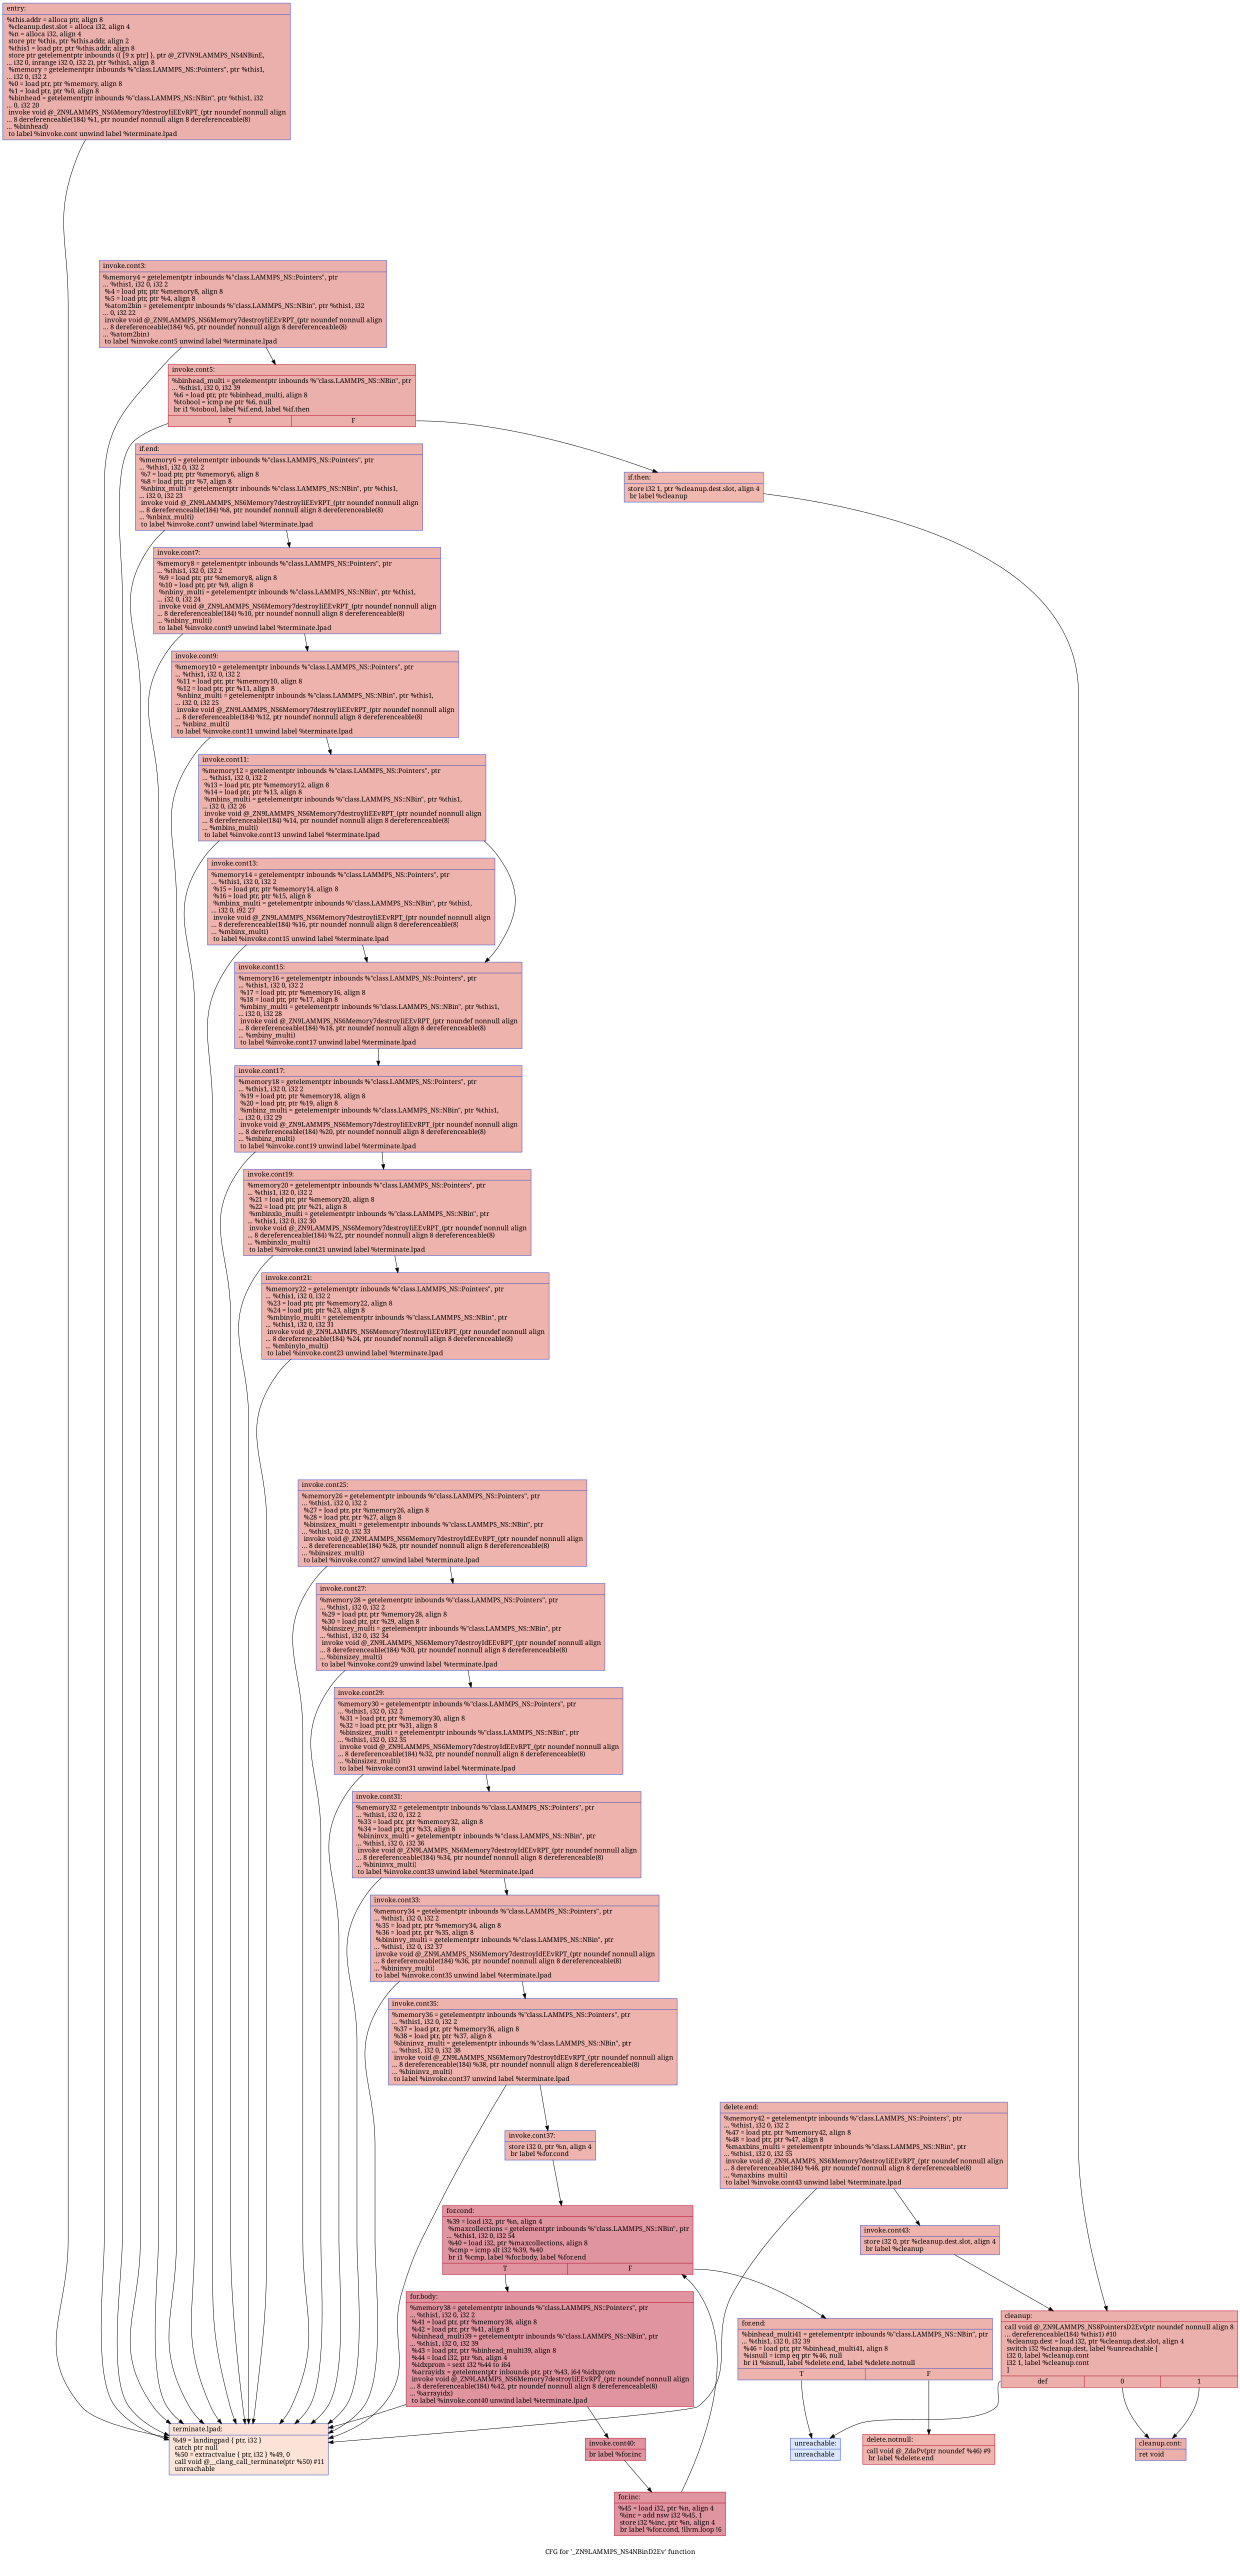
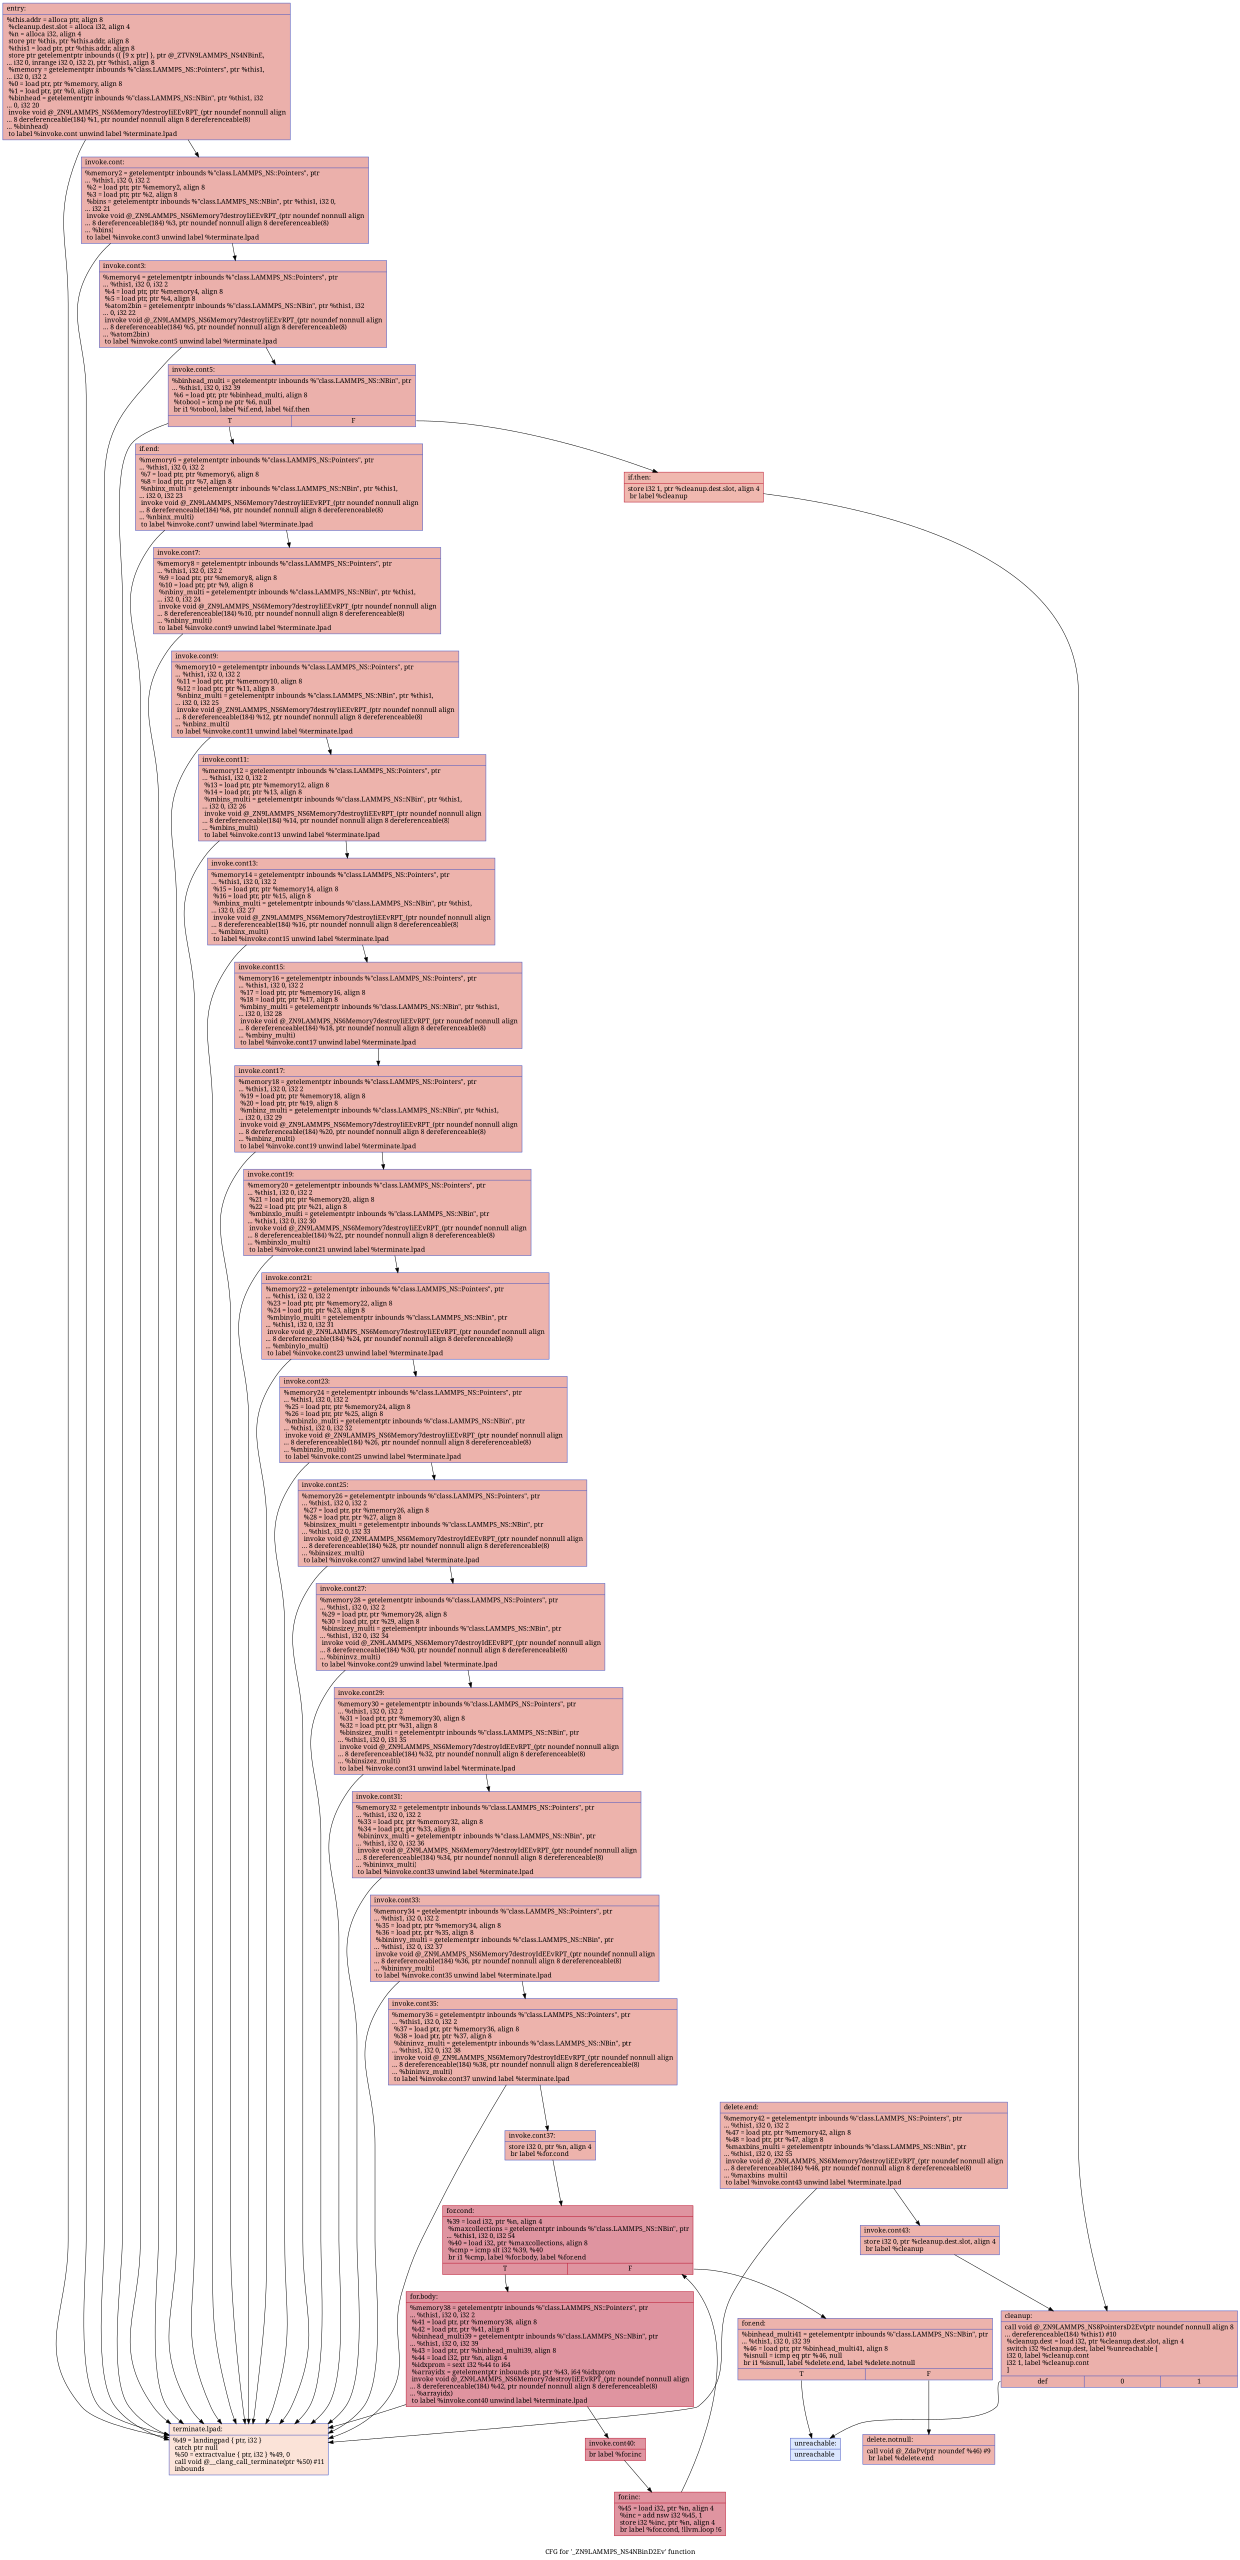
node "entry:": text "store ptr %this, ptr %this.addr, align 2" -> "store ptr %this, ptr %this.addr, align 8"
node "invoke.cont:": added
node "invoke.cont3:": text "%4 = load ptr, ptr %memory8, align 8" -> "%4 = load ptr, ptr %memory4, align 8"
node "invoke.cont5:": color #b70d28ff -> #3d50c3ff
edge "invoke.cont5:" -> "if.end:": added
node "if.then:": color #3d50c3ff -> #b70d28ff
edge "invoke.cont7:" -> "invoke.cont9:": removed
edge "invoke.cont11:" -> "invoke.cont15:": now "invoke.cont11:" -> "invoke.cont13:"
node "invoke.cont13:": text "... i32 0, i92 27" -> "... i32 0, i32 27"
node "invoke.cont23:": added
node "invoke.cont27:": text "... %binsizey_multi)" -> "... %bininvz_multi)"
node "invoke.cont29:": text "... %this1, i32 0, i32 35" -> "... %this1, i32 0, i31 35"
edge "invoke.cont31:" -> "invoke.cont33:": removed
node "cleanup:": color #b70d28ff -> #3d50c3ff
node "delete.notnull:": color #b70d28ff -> #3d50c3ff
node "cleanup.cont:": removed
node "terminate.lpad:": text "unreachable" -> "inbounds"
